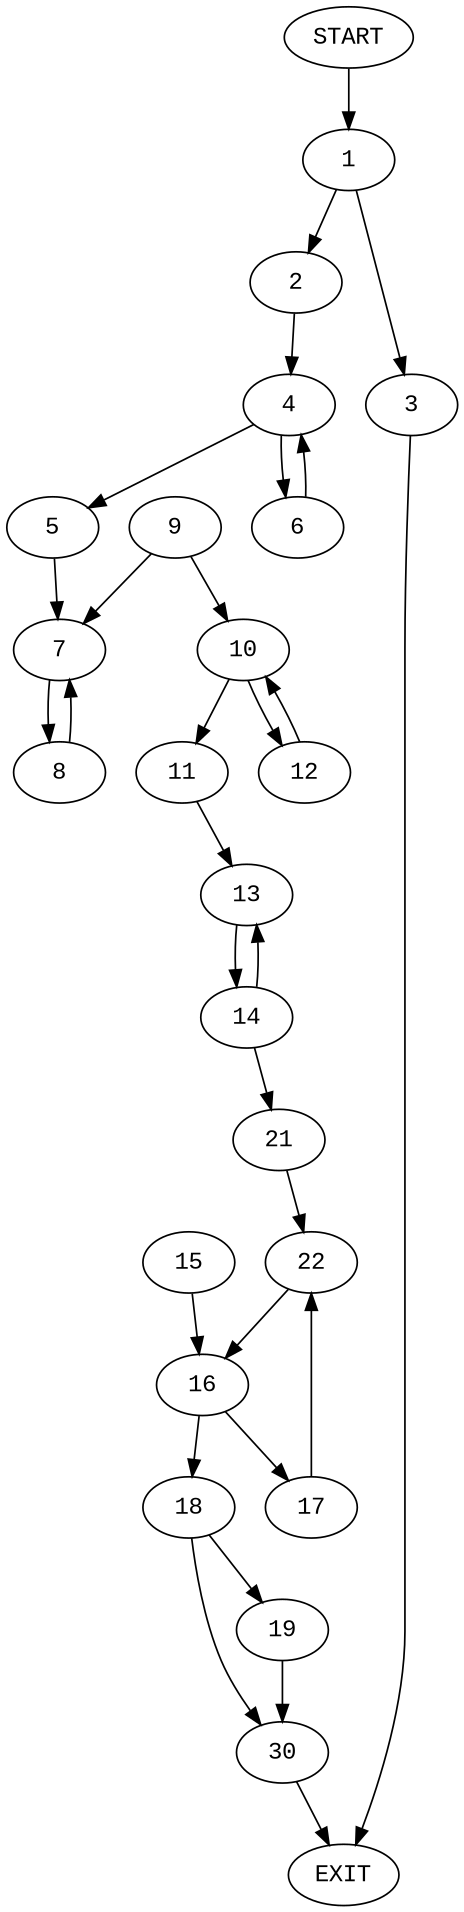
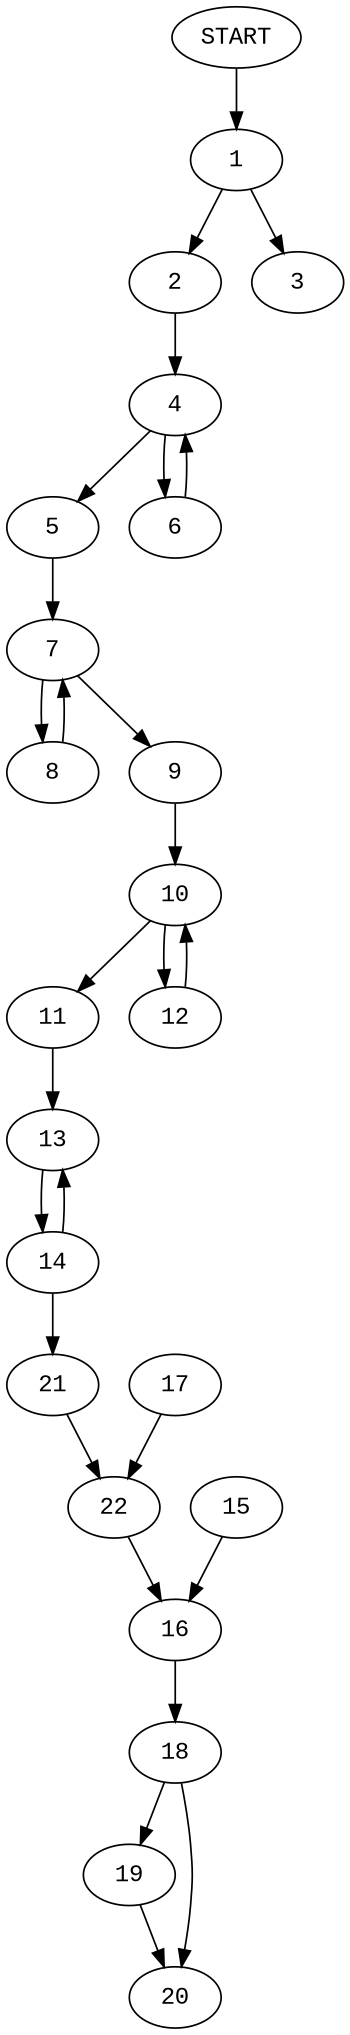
edge "9" -> "7": reversed
edge "16" -> "17": removed
node "30": label "30" -> "20"
node "EXIT": removed
